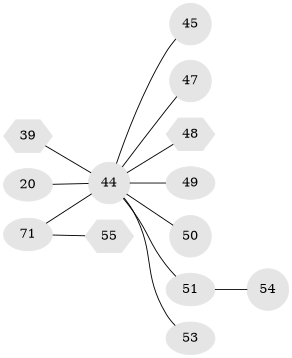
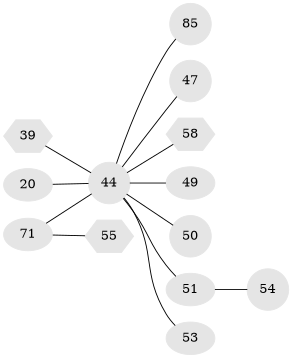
node "45": label "45" -> "85"
node "48": label "48" -> "58"
